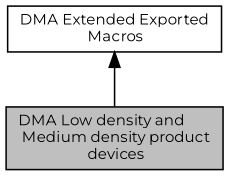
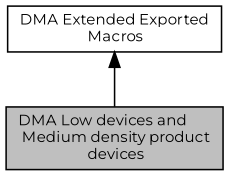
node "DMA Low density and Medium density product devices": label "DMA Low density and Medium density product devices" -> "DMA Low devices and Medium density product devices"
